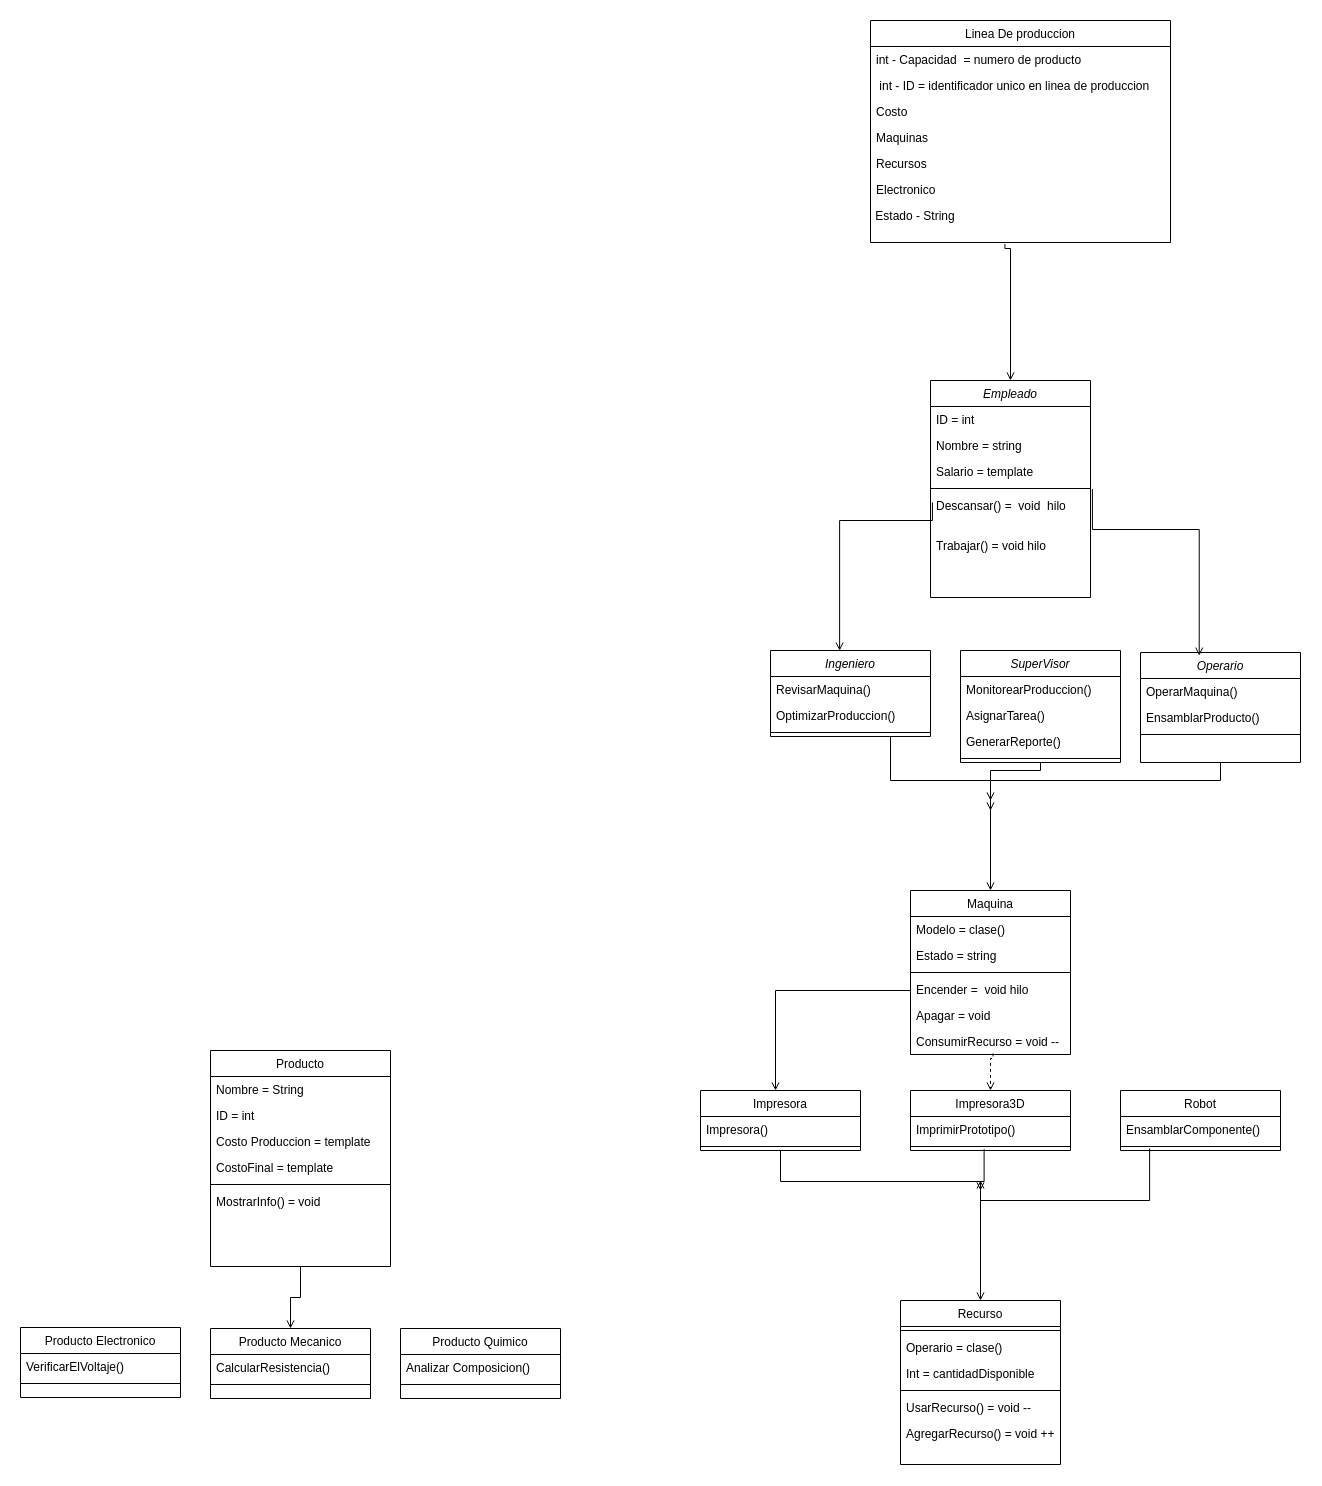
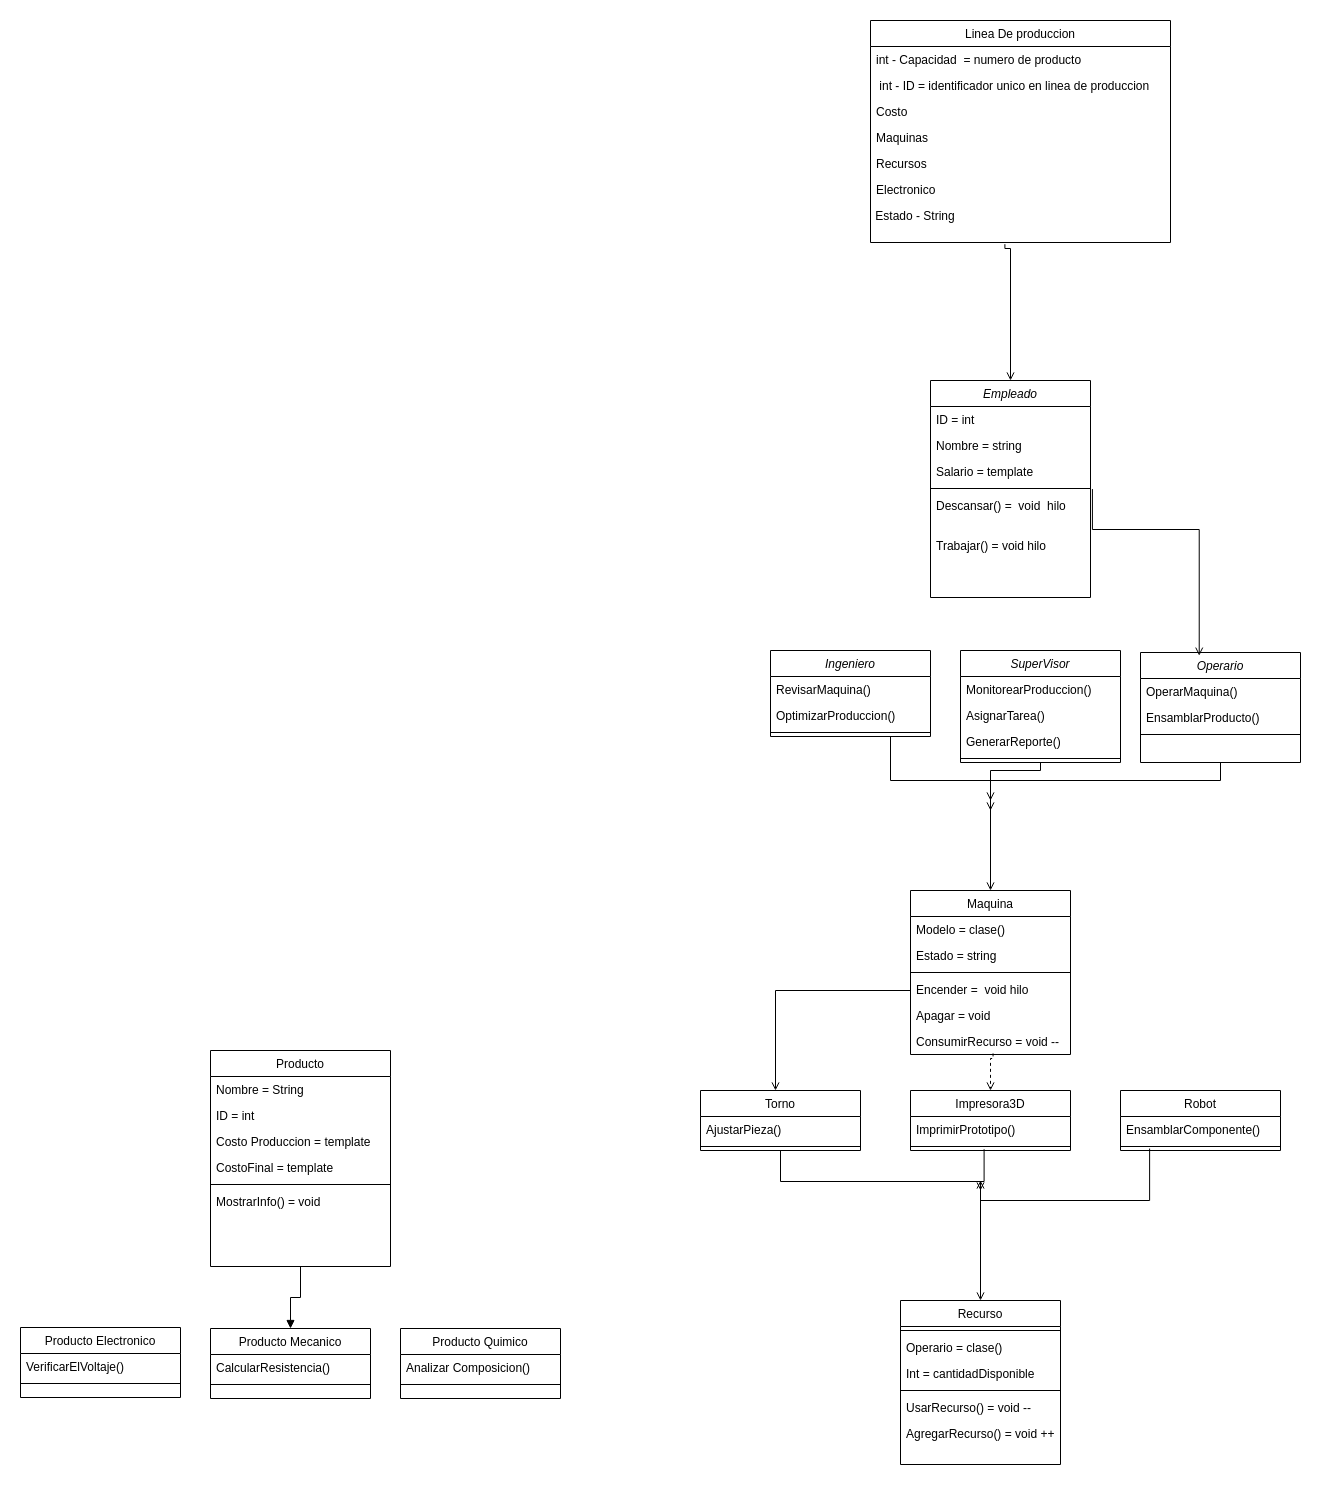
edge "Descansar() = void hilo" -> "Ingeniero": removed
node "Impresora": label "Impresora" -> "Torno"
node "Impresora()": label "Impresora()" -> "AjustarPieza()"
edge "Producto" -> "Producto Mecanico": arrowhead open -> block
